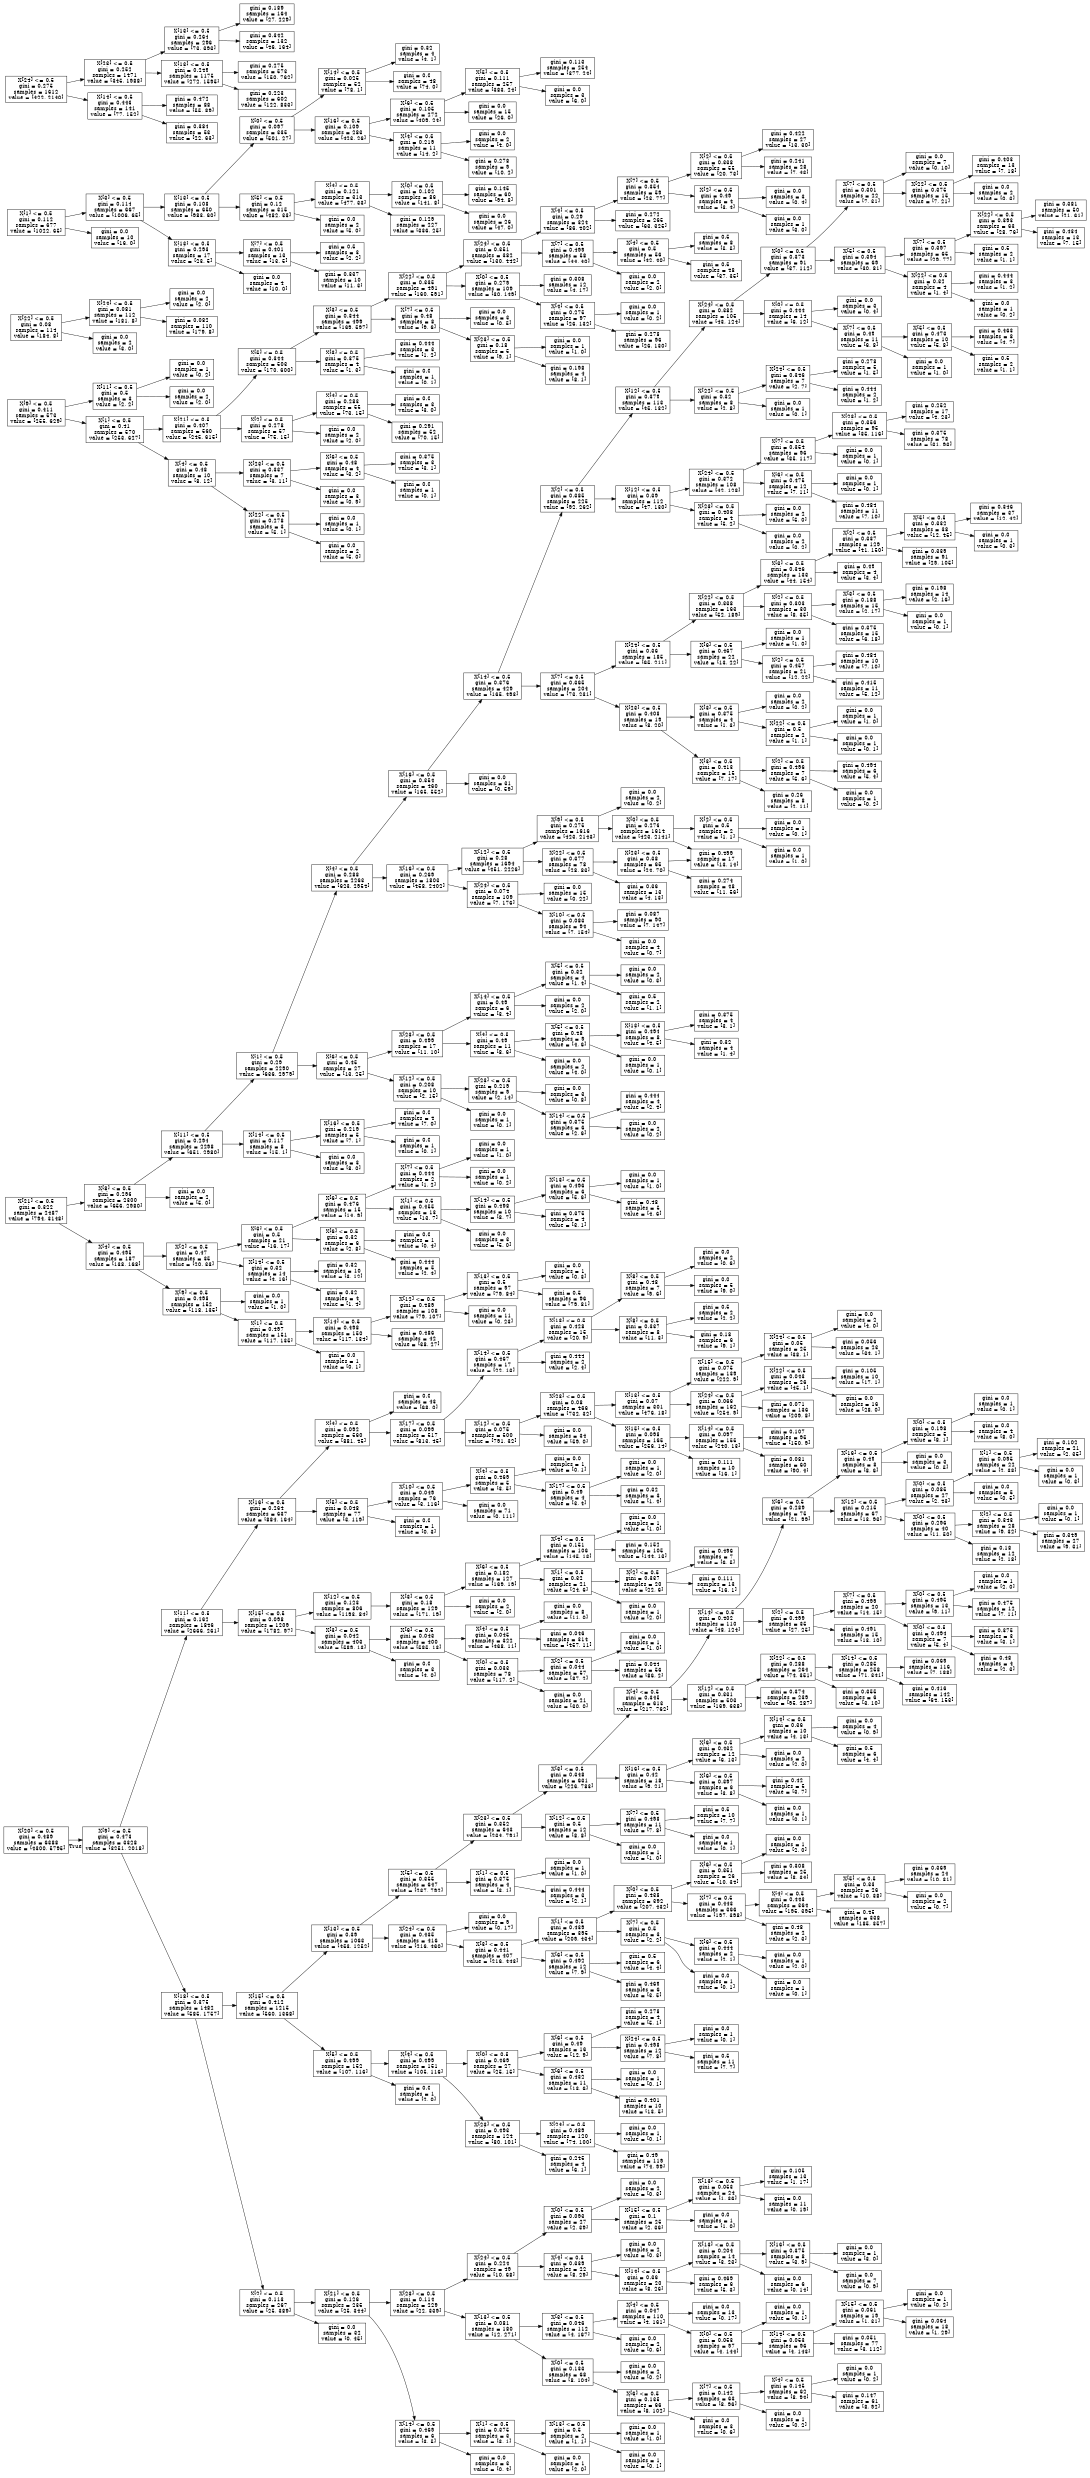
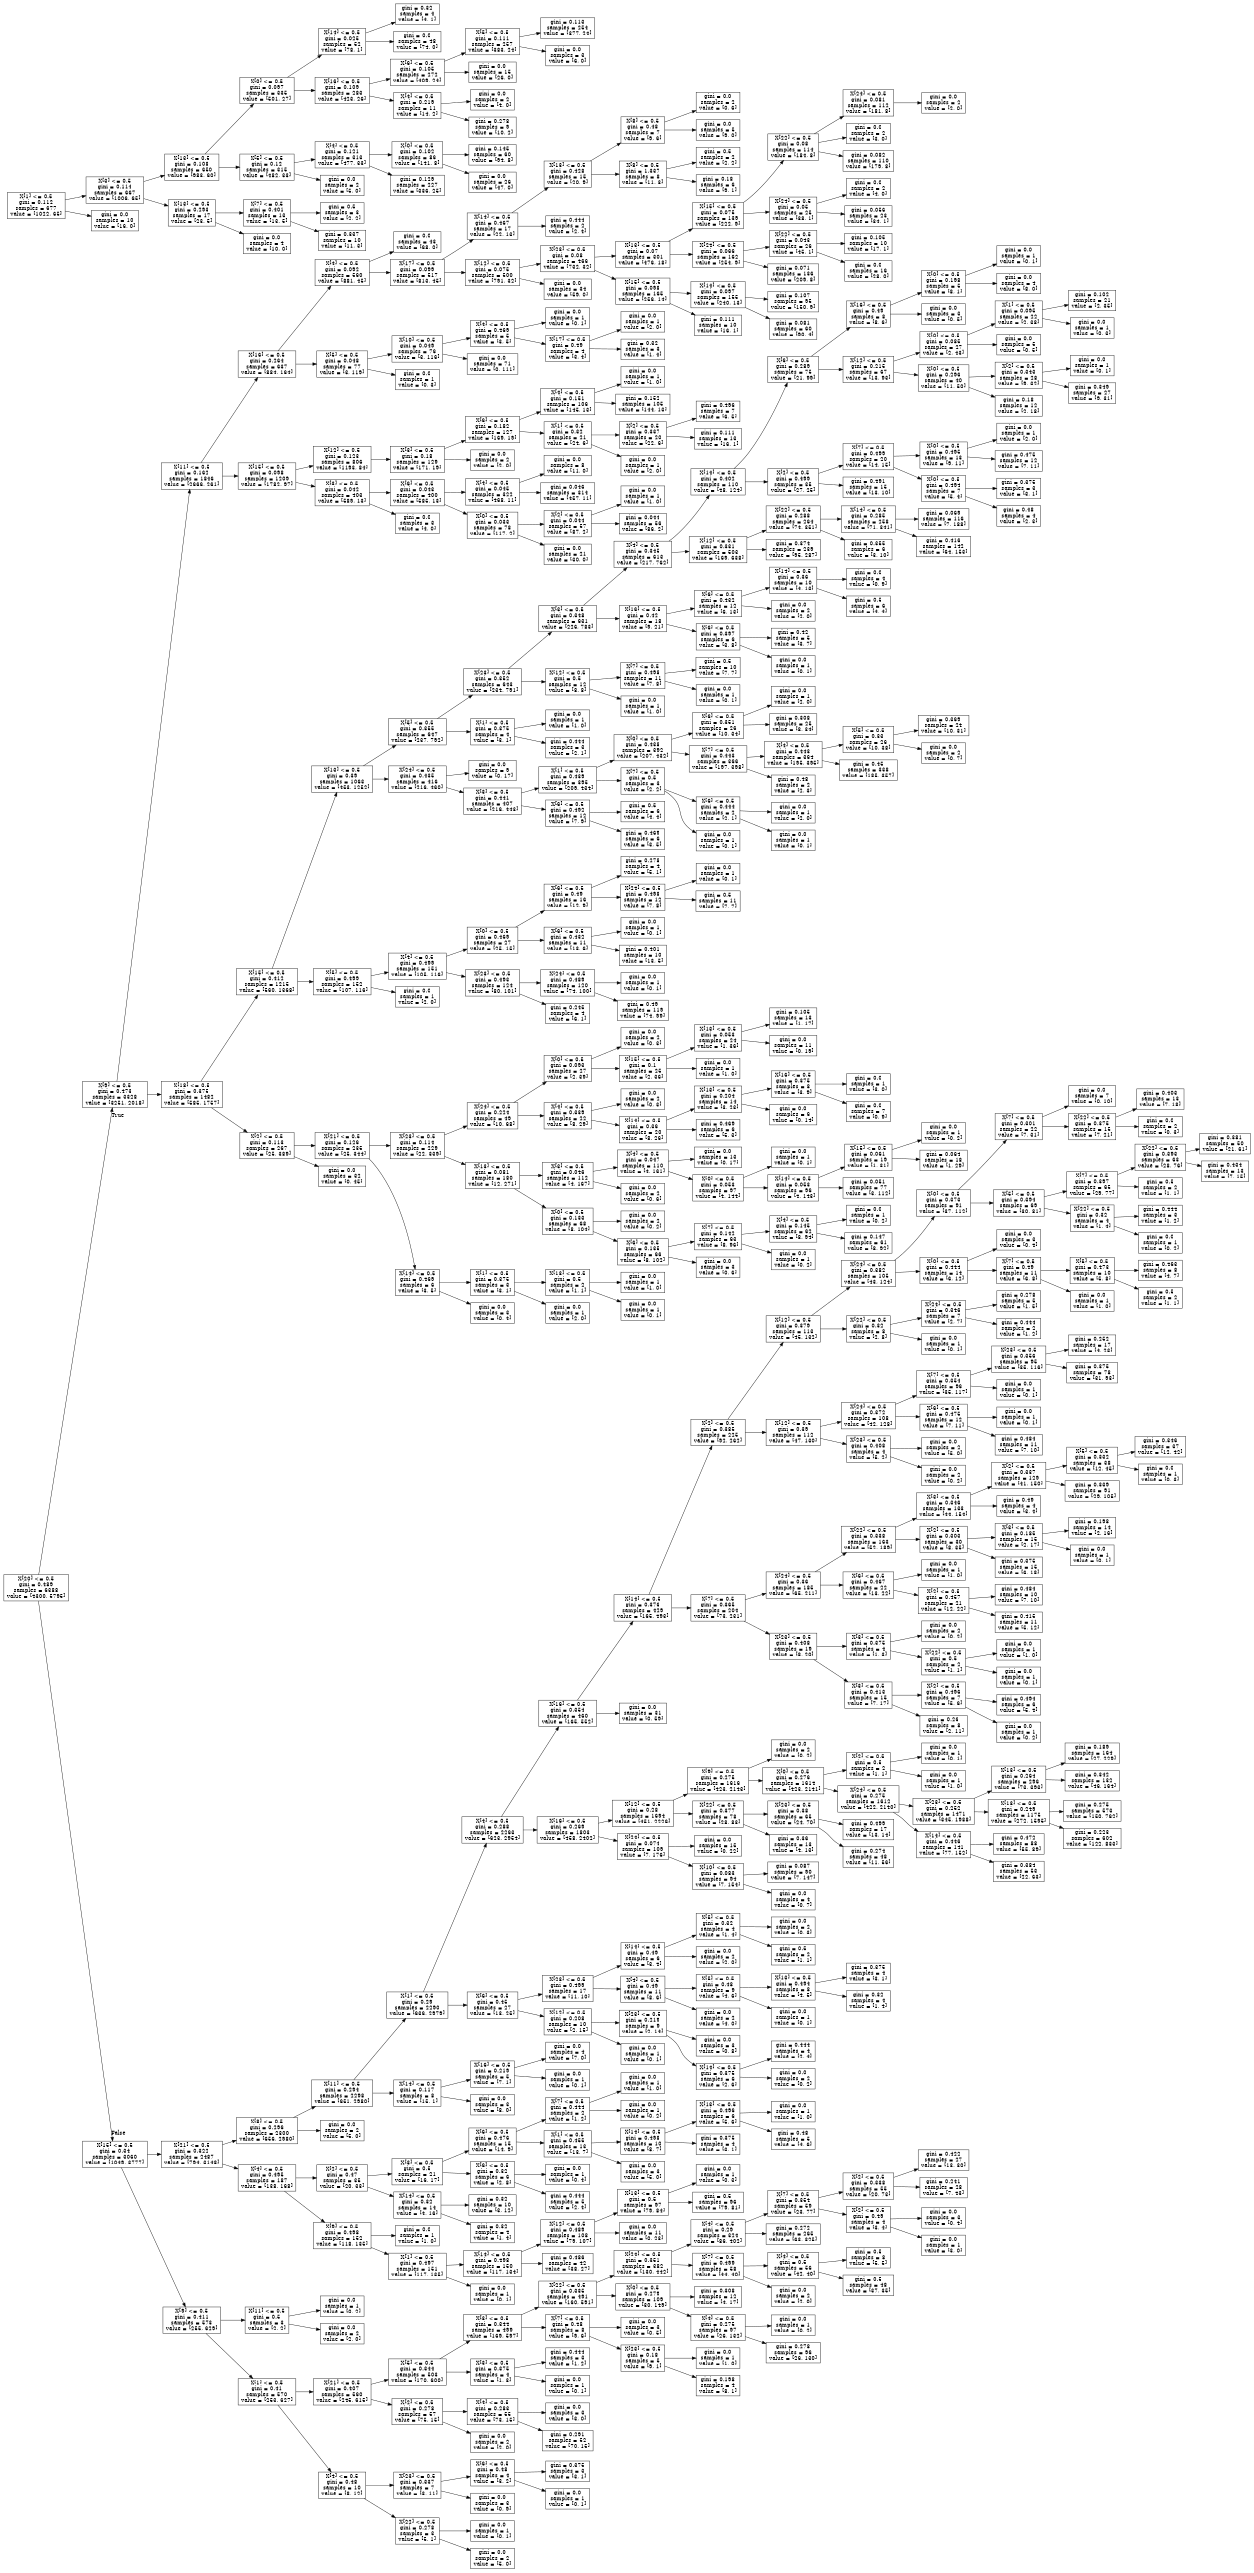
edge "X[15] <= 0.5 gini = 0.075 samples = 139 value = [222, 9]" -> "X[22] <= 0.5 gini = 0.08 samples = 114 value = [184, 8]": added
edge "X[24] <= 0.5 gini = 0.081 samples = 112 value = [181, 8]" -> "gini = 0.082 samples = 110 value = [179, 8]": now "X[22] <= 0.5 gini = 0.08 samples = 114 value = [184, 8]" -> "gini = 0.082 samples = 110 value = [179, 8]"
node "X[3] <= 0.5 gini = 0.188 samples = 15 value = [2, 17]": label "X[3] <= 0.5 gini = 0.188 samples = 15 value = [2, 17]" -> "X[3] <= 0.5 gini = 0.185 samples = 15 value = [2, 17]"
edge "X[0] <= 0.5 gini = 0.276 samples = 1614 value = [423, 2141]" -> "gini = 0.499 samples = 17 value = [13, 14]": now "X[0] <= 0.5 gini = 0.276 samples = 1614 value = [423, 2141]" -> "X[24] <= 0.5 gini = 0.275 samples = 1612 value = [422, 2140]"
node "X[8] <= 0.5 gini = 0.337 samples = 8 value = [11, 3]": label "X[8] <= 0.5 gini = 0.337 samples = 8 value = [11, 3]" -> "X[8] <= 0.5 gini = 1.337 samples = 8 value = [11, 3]"
node "X[15] <= 0.5 gini = 0.34 samples = 3060 value = [1049, 3777]": added
